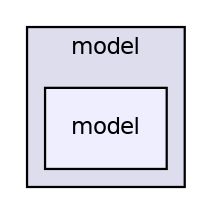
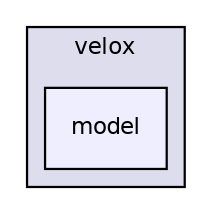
cluster "model": label "model" -> "velox"
